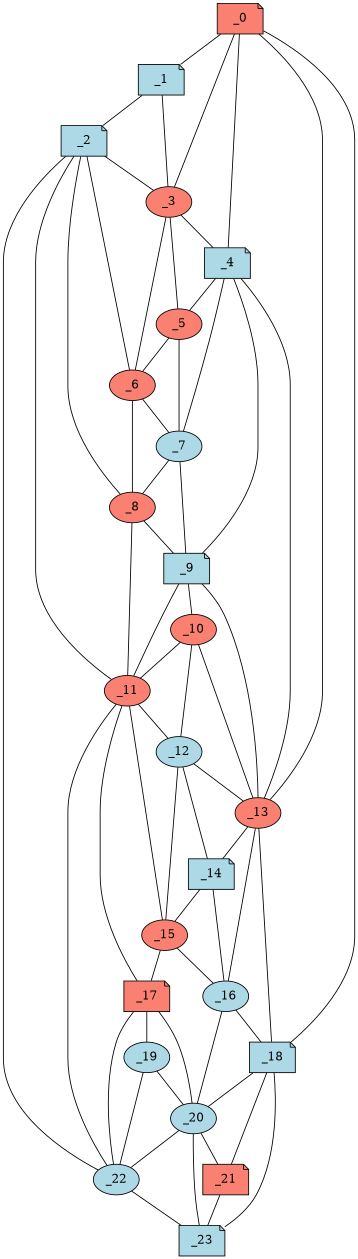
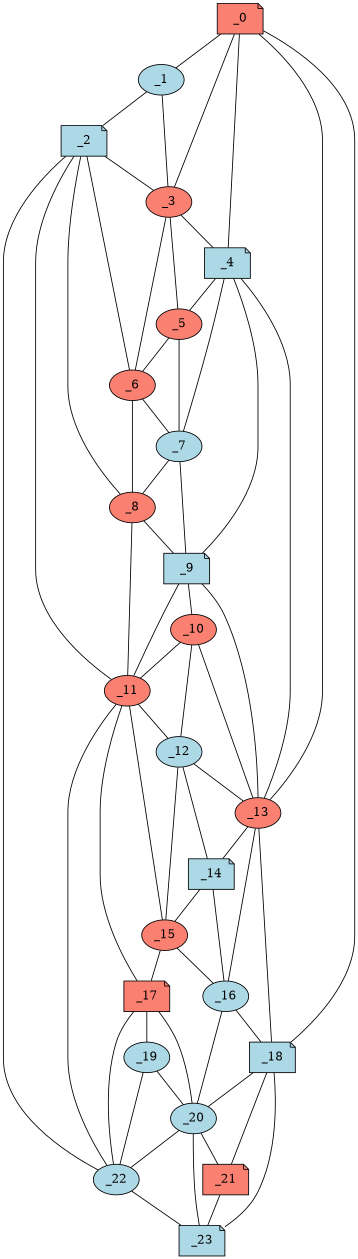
node "_1": shape note -> ellipse
